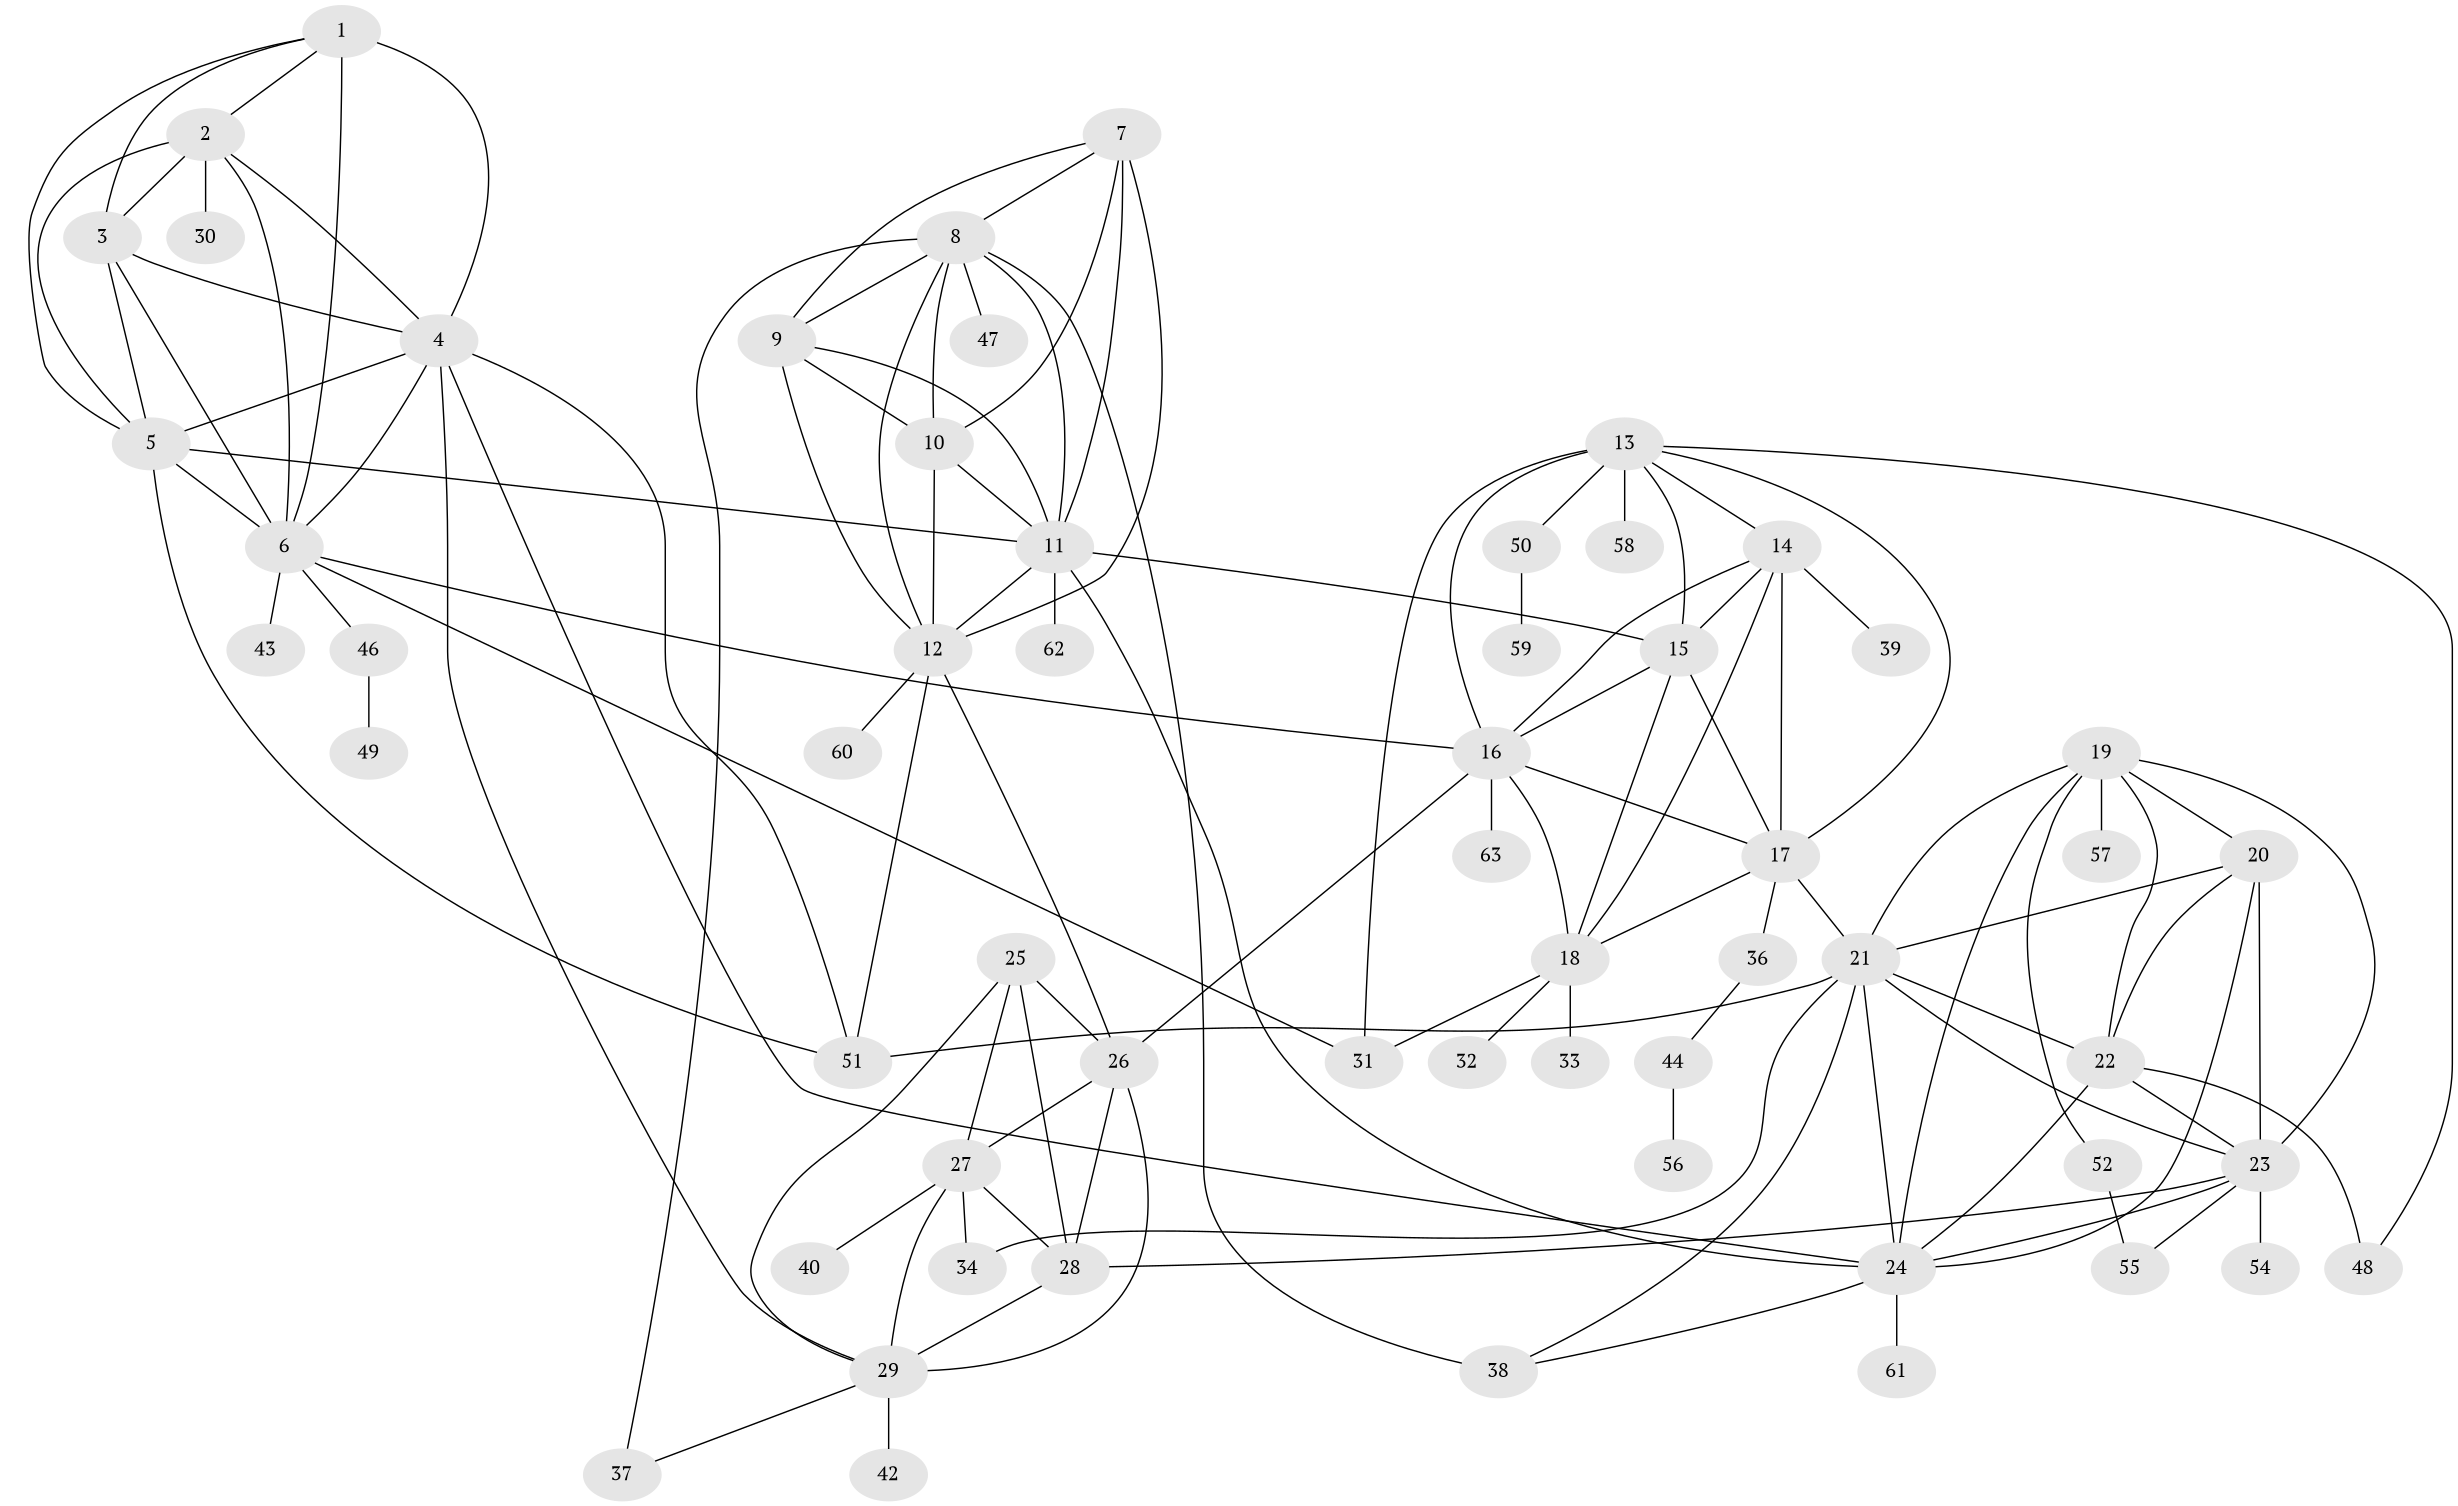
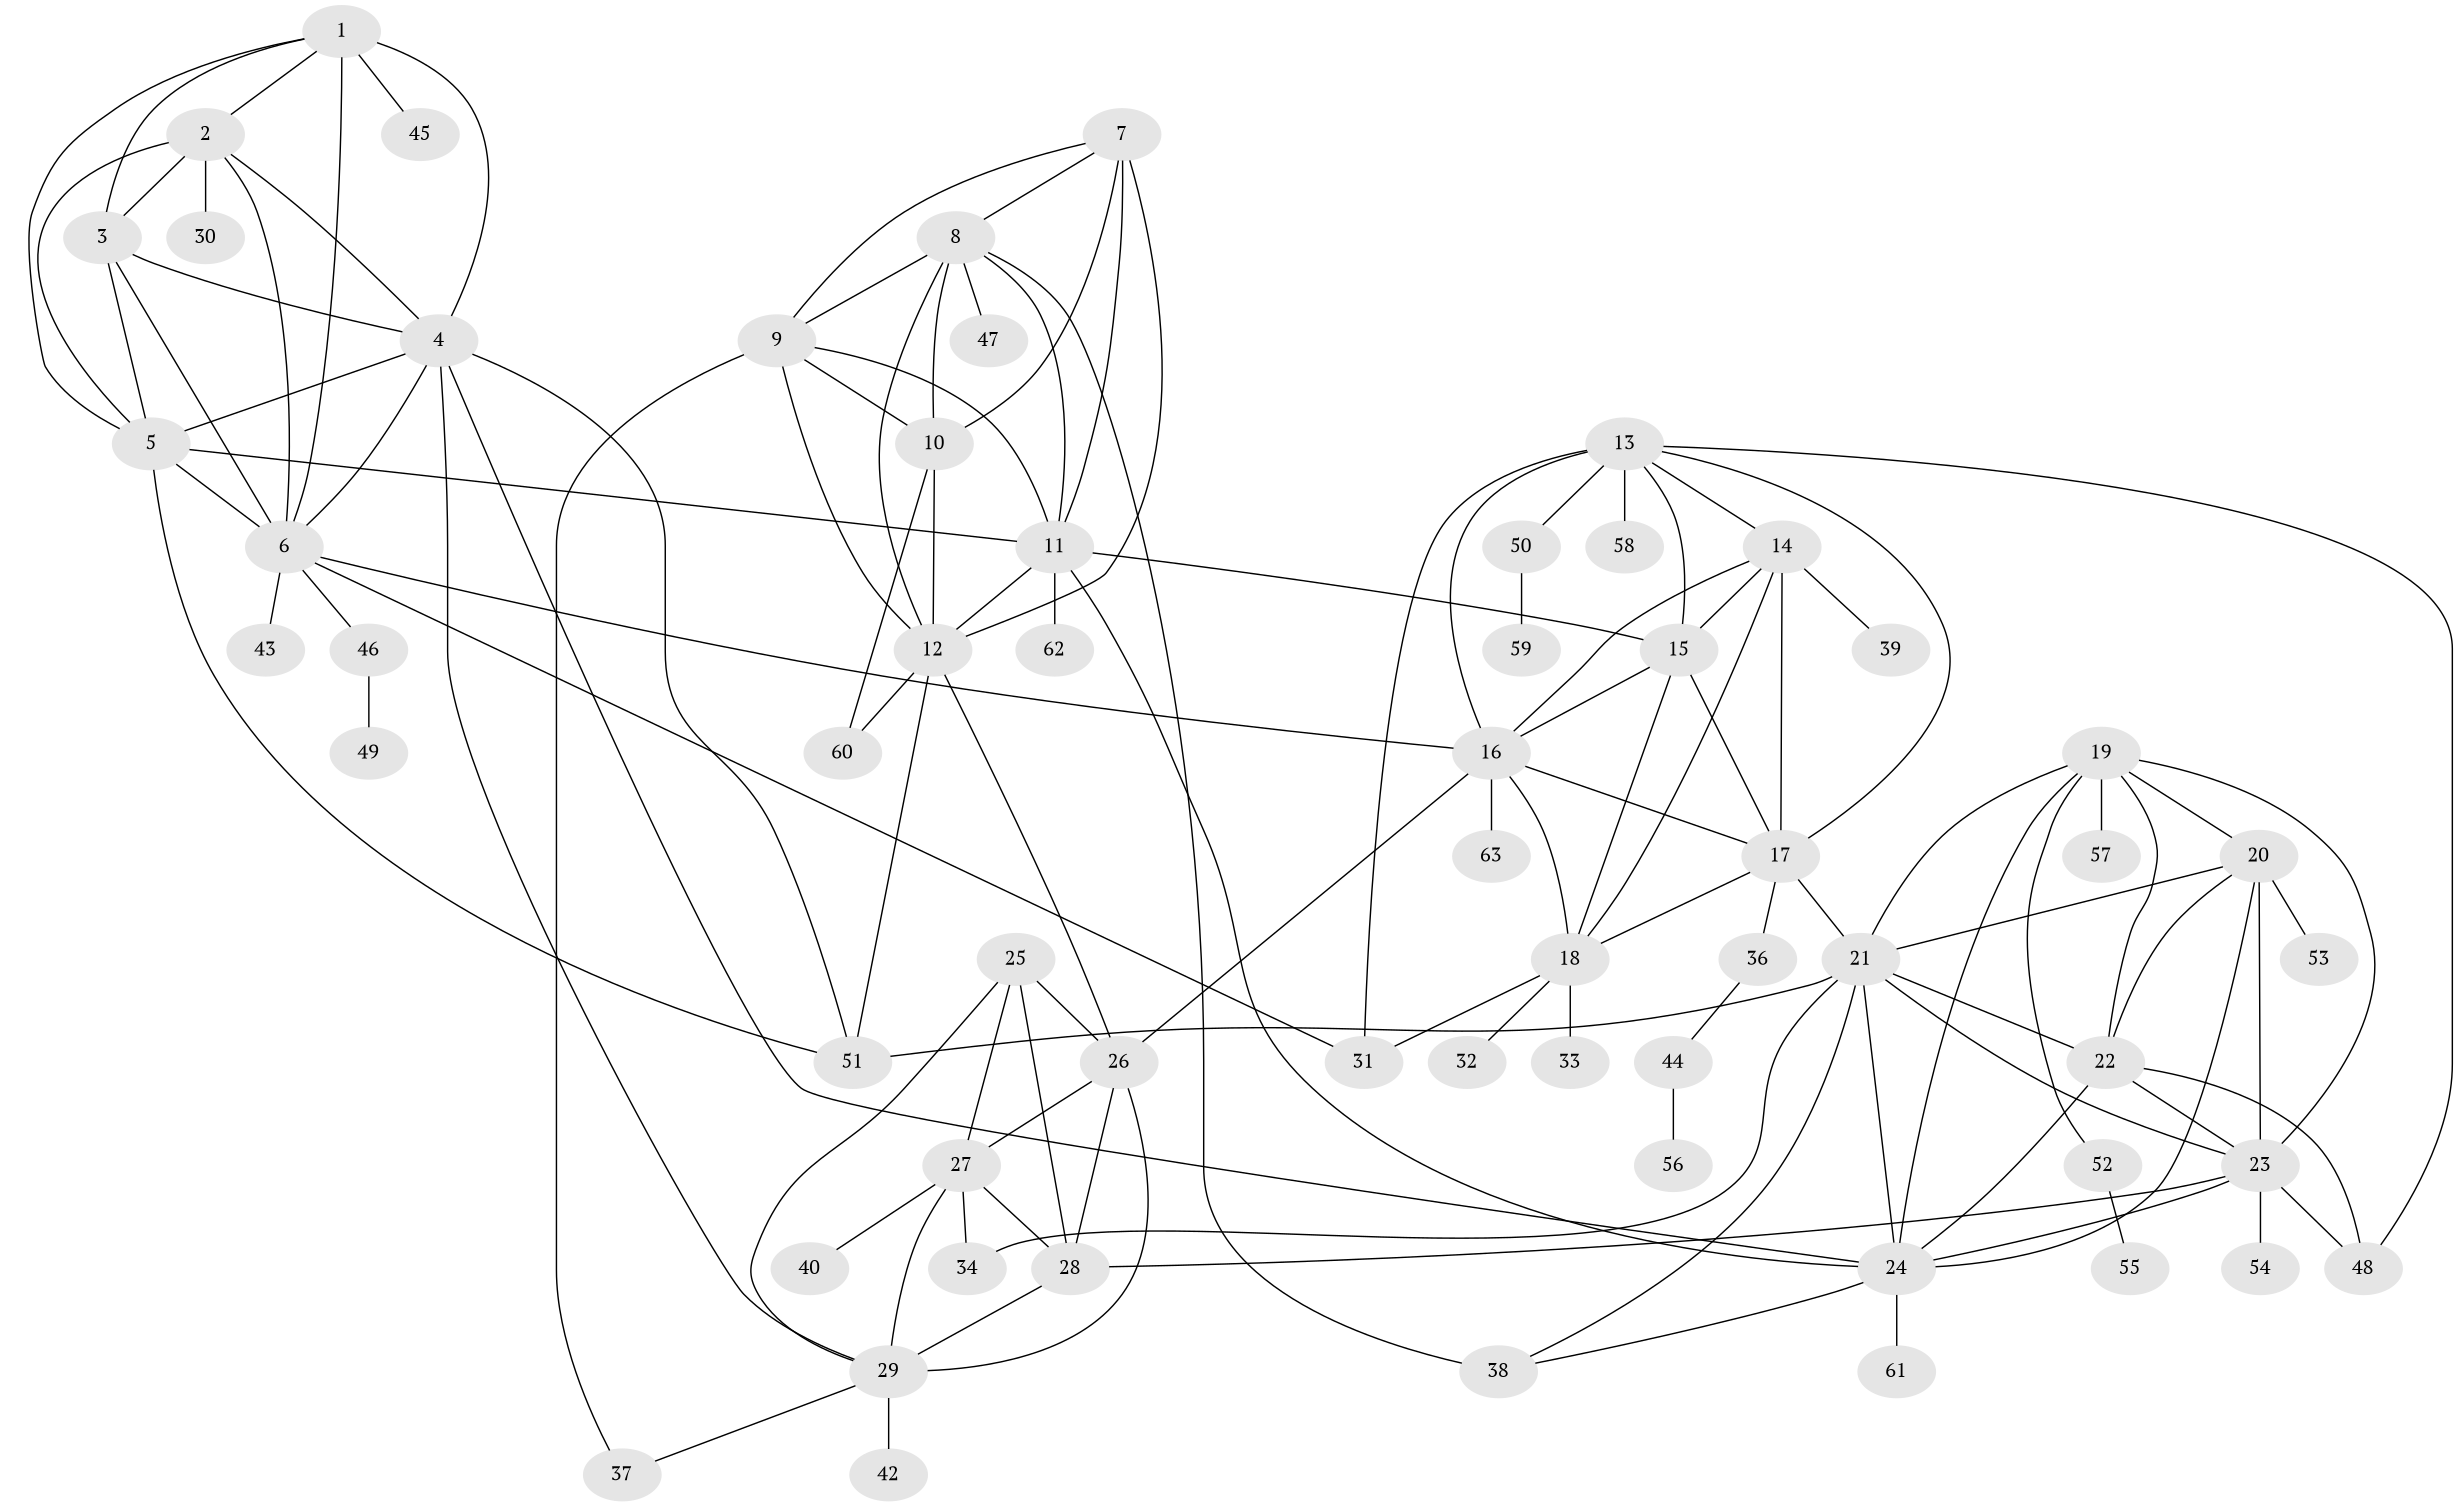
node "45": added
edge "10" -- "11": now "10" -- "60"
edge "8" -- "37": now "9" -- "37"
node "53": added
edge "23" -- "55": now "23" -- "48"
